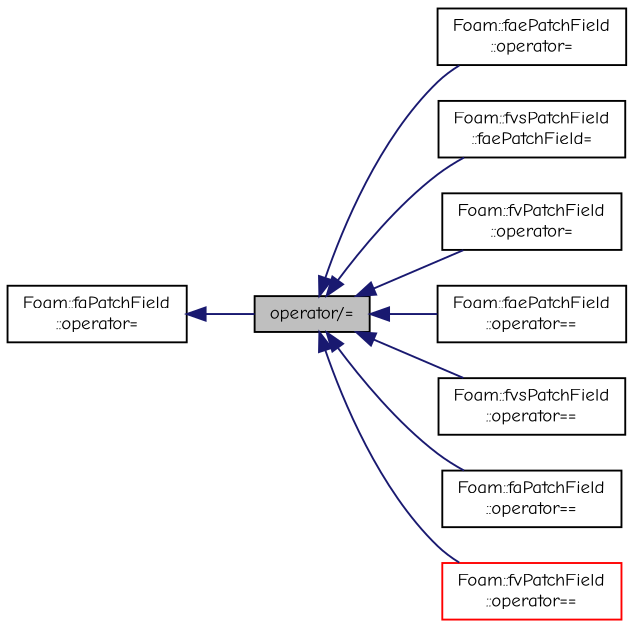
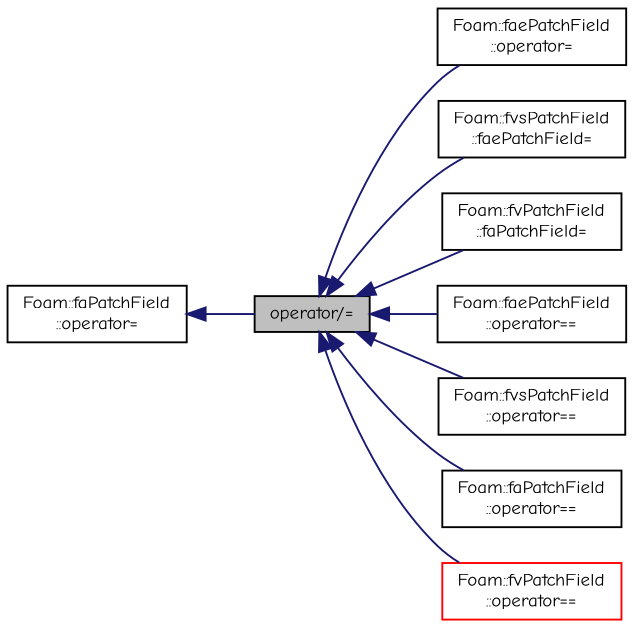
node "Foam::fvPatchField ::operator=": label "Foam::fvPatchField ::operator=" -> "Foam::fvPatchField ::faPatchField="
